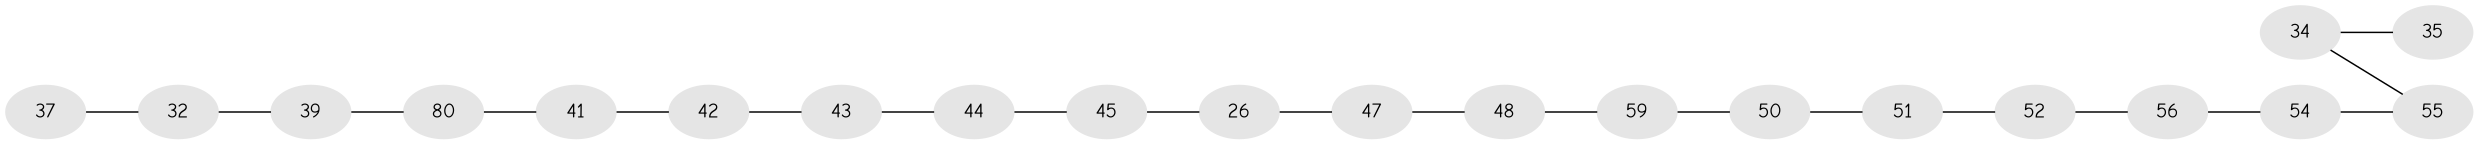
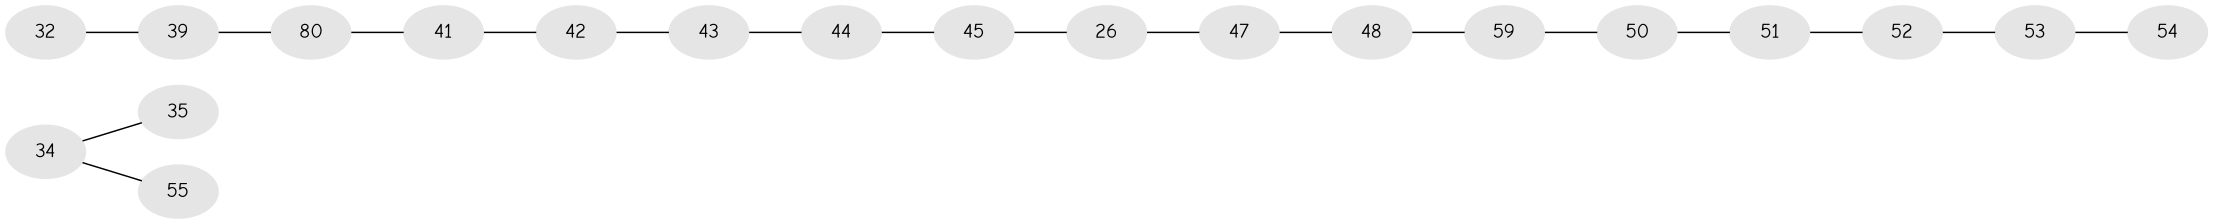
node "37": removed
node "56": label "56" -> "53"
edge "54" -- "55": removed
